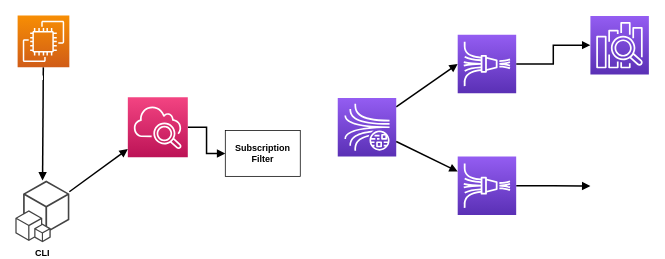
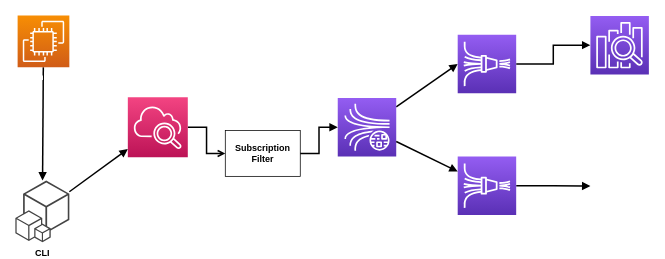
edge "Subscription Filter" -> "Kinesis Stream": added
edge "CloudWatch" -> "Subscription Filter": arrowhead block -> open
